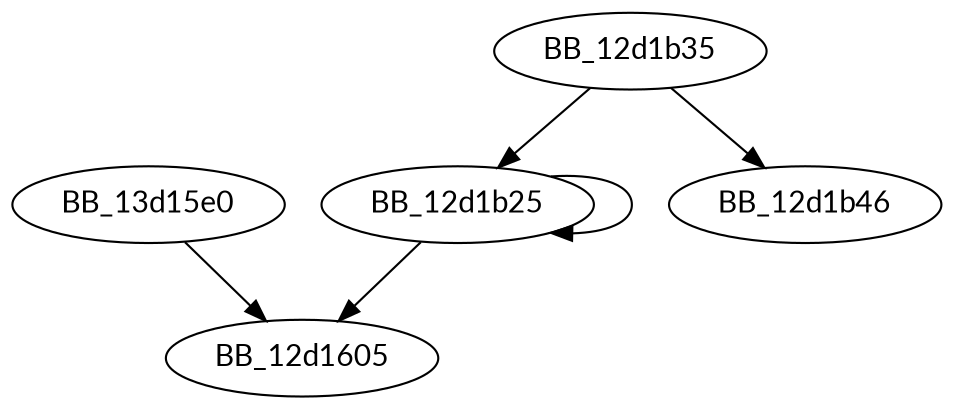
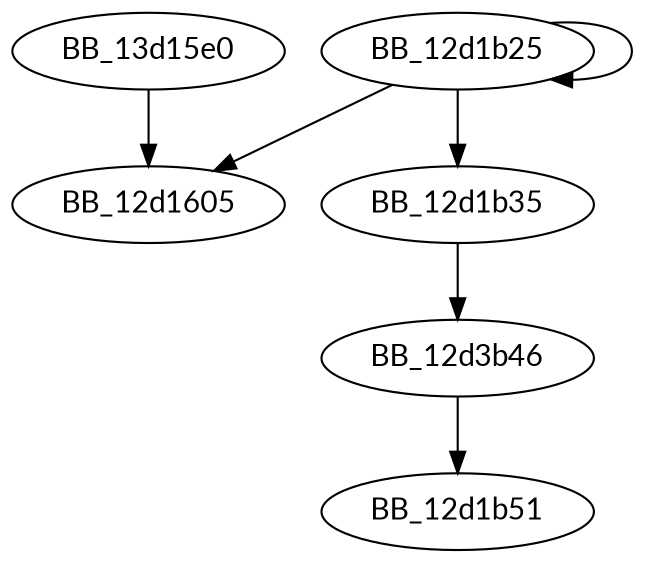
edge "BB_12d1b35" -> "BB_12d1b25": reversed
node "BB_12d1b46": label "BB_12d1b46" -> "BB_12d3b46"
node "BB_12d1b51": added
